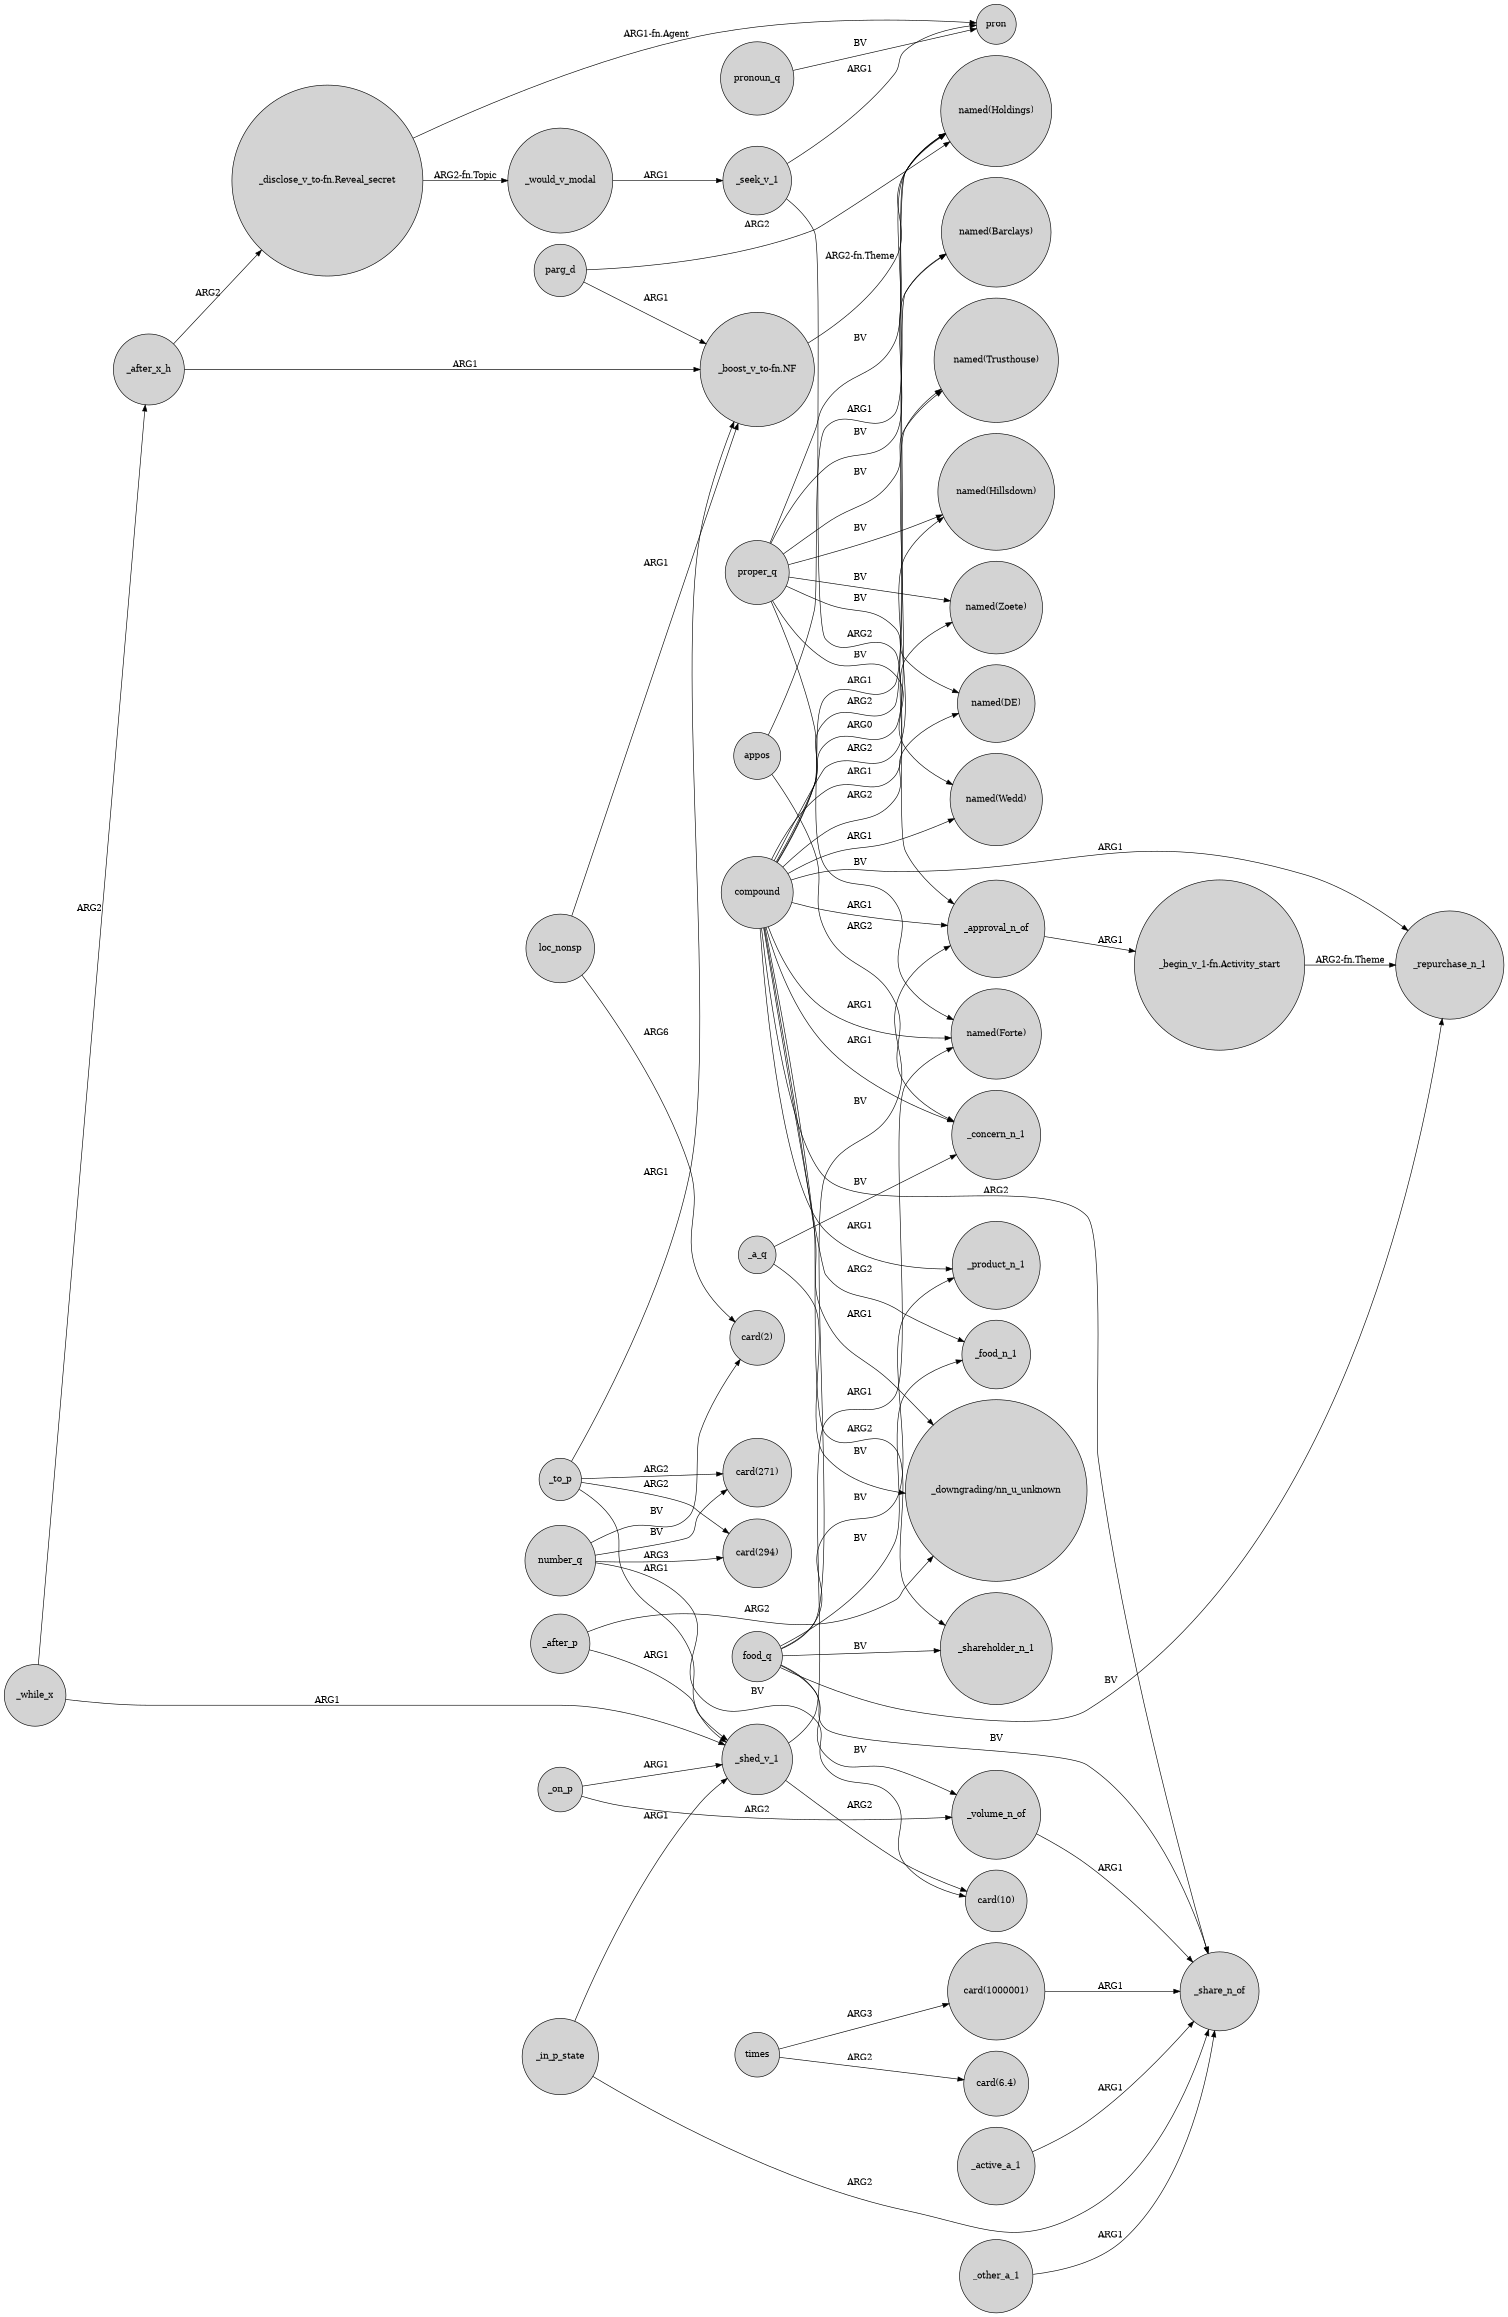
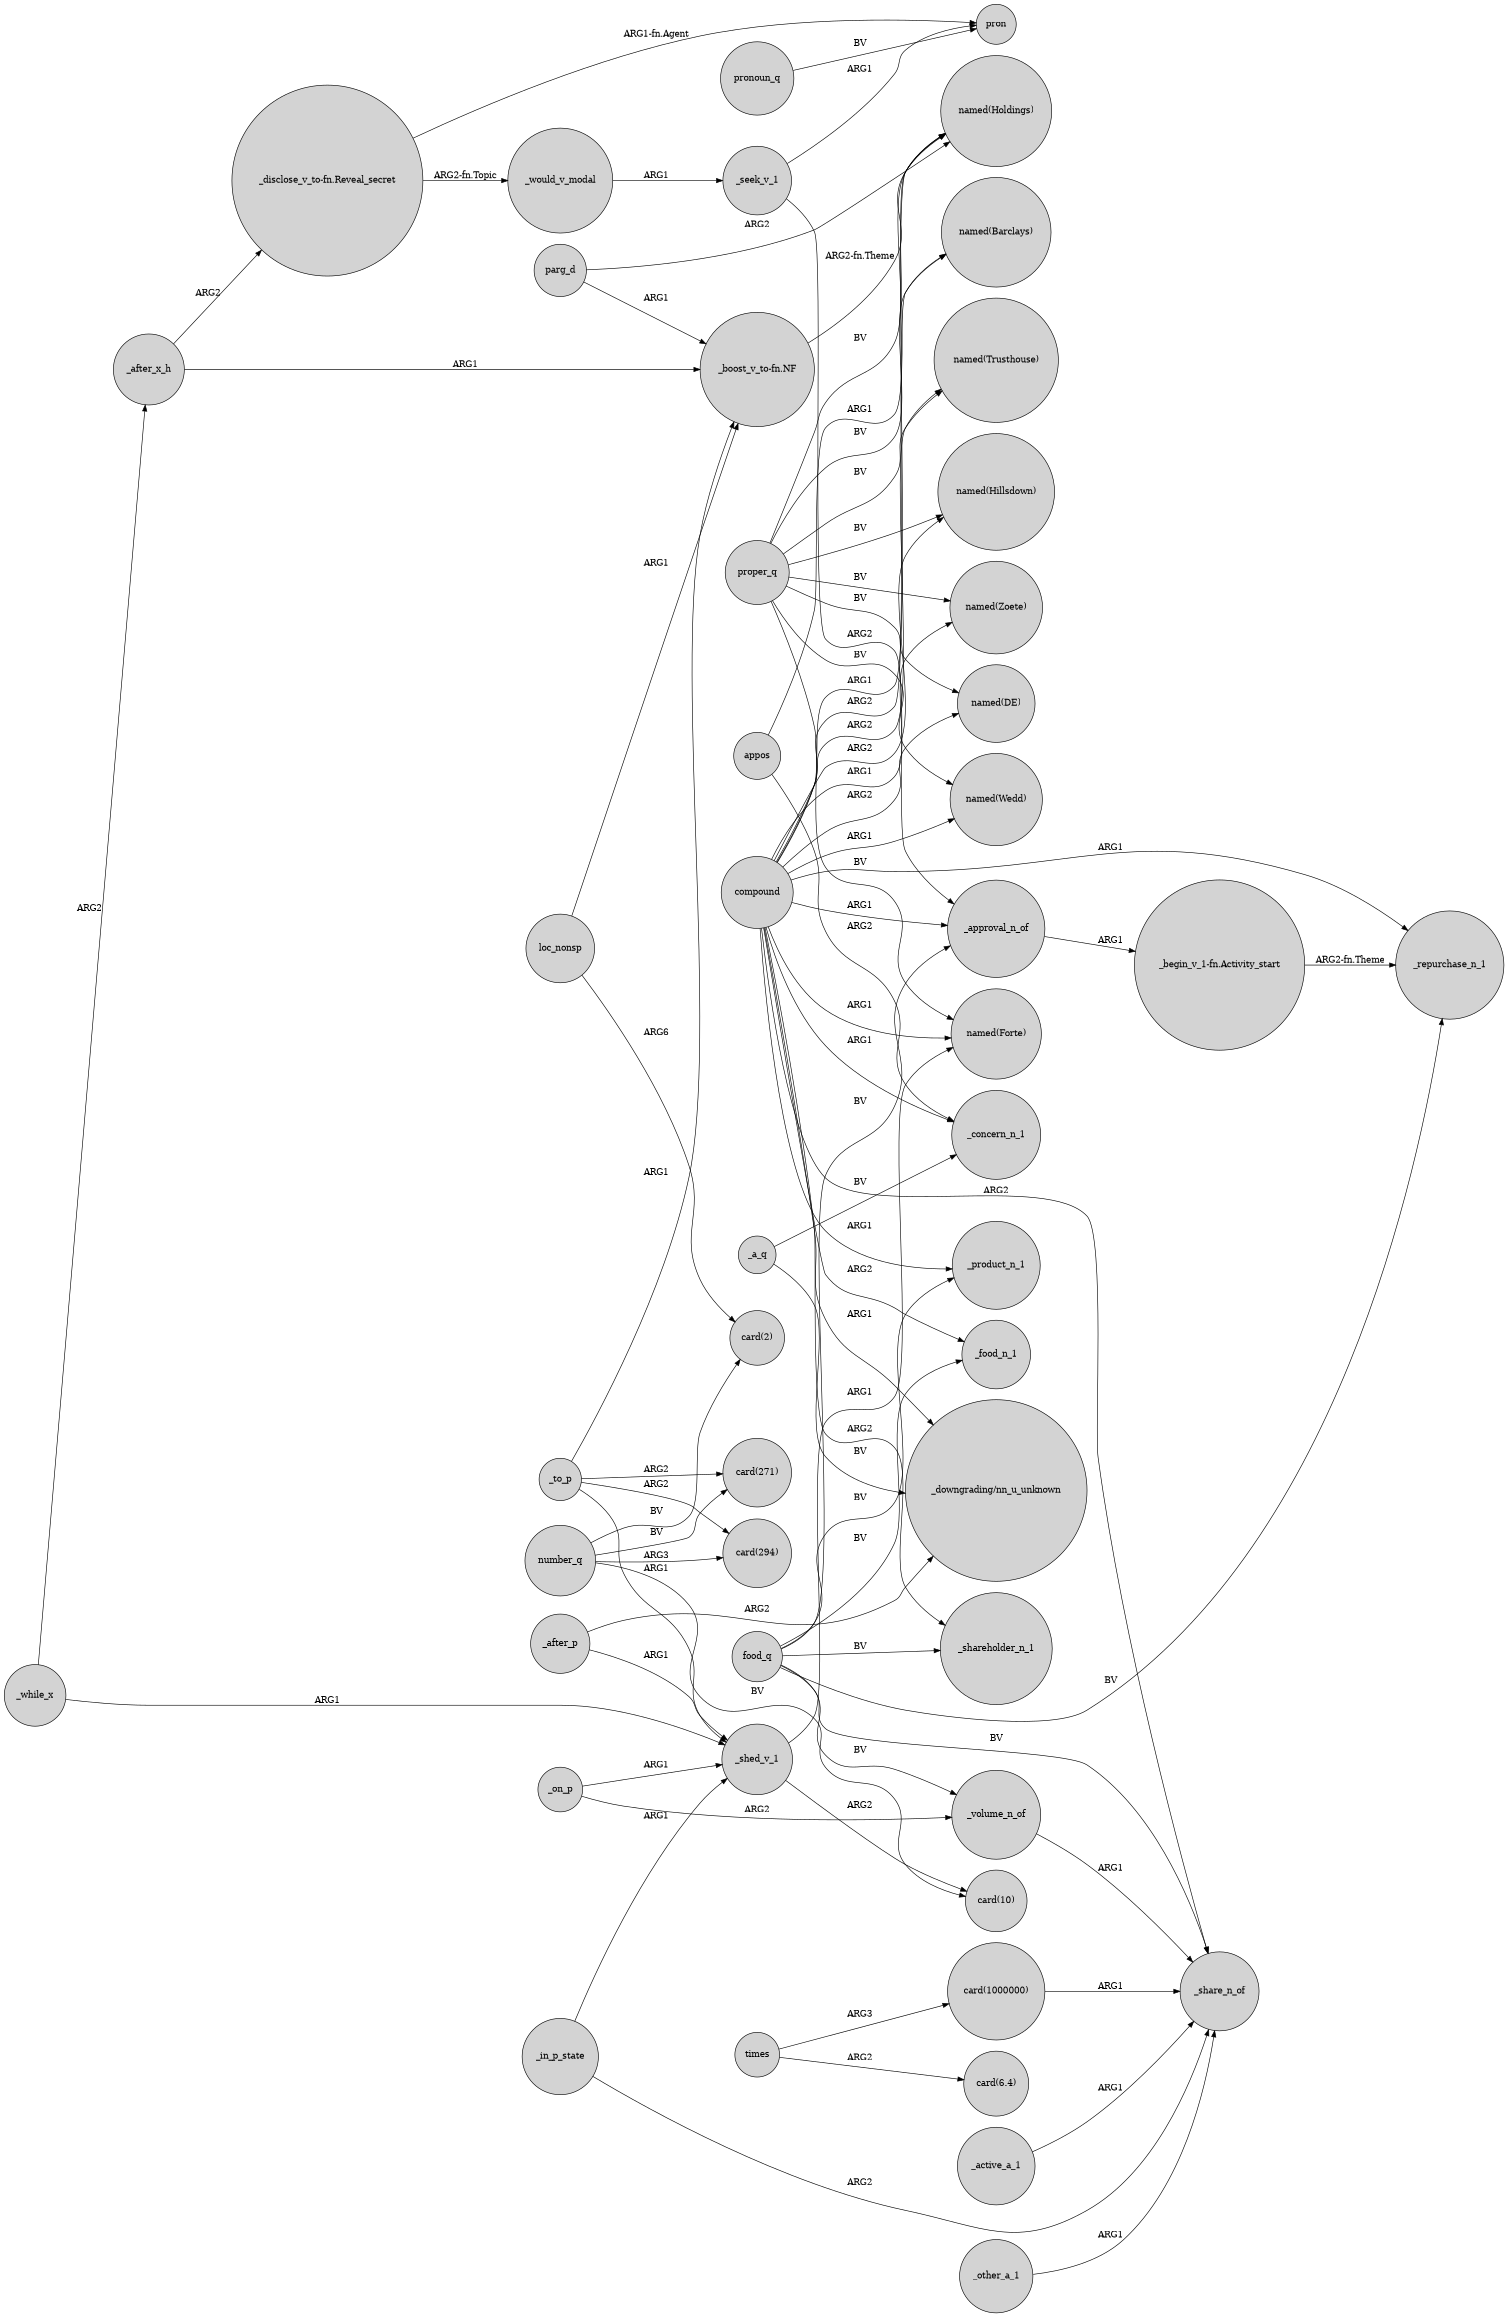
edge "compound" -> "named(Trusthouse)": label "ARG0" -> "ARG2"
node "card(1000001)": label "card(1000001)" -> "card(1000000)"
